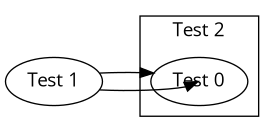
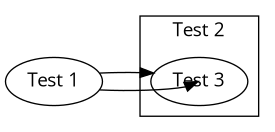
node "Test 0": label "Test 0" -> "Test 3"
